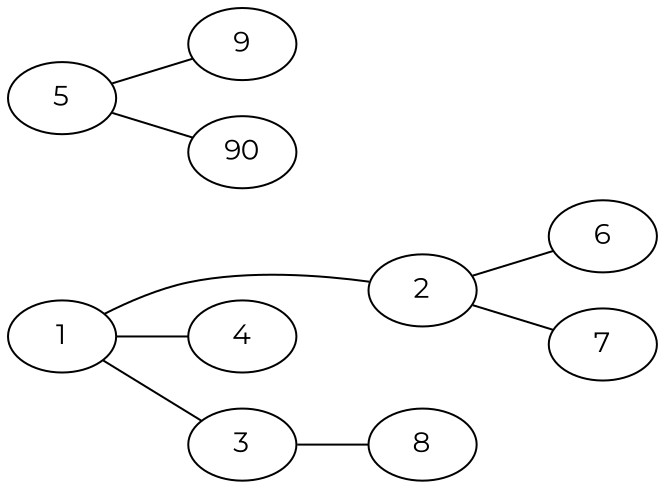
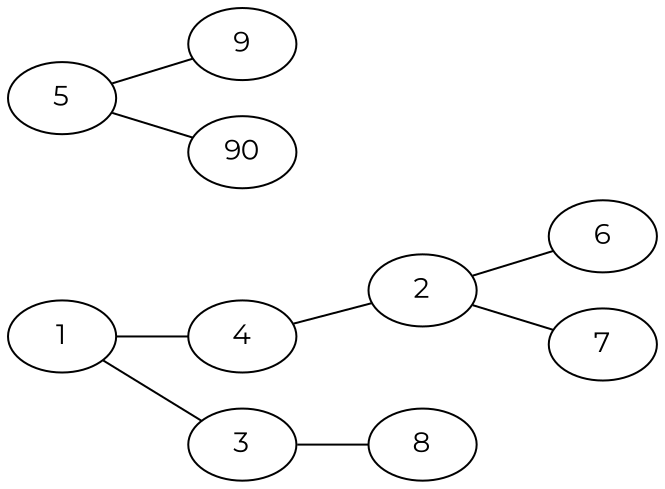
edge "2" -- "1": now "2" -- "4"
